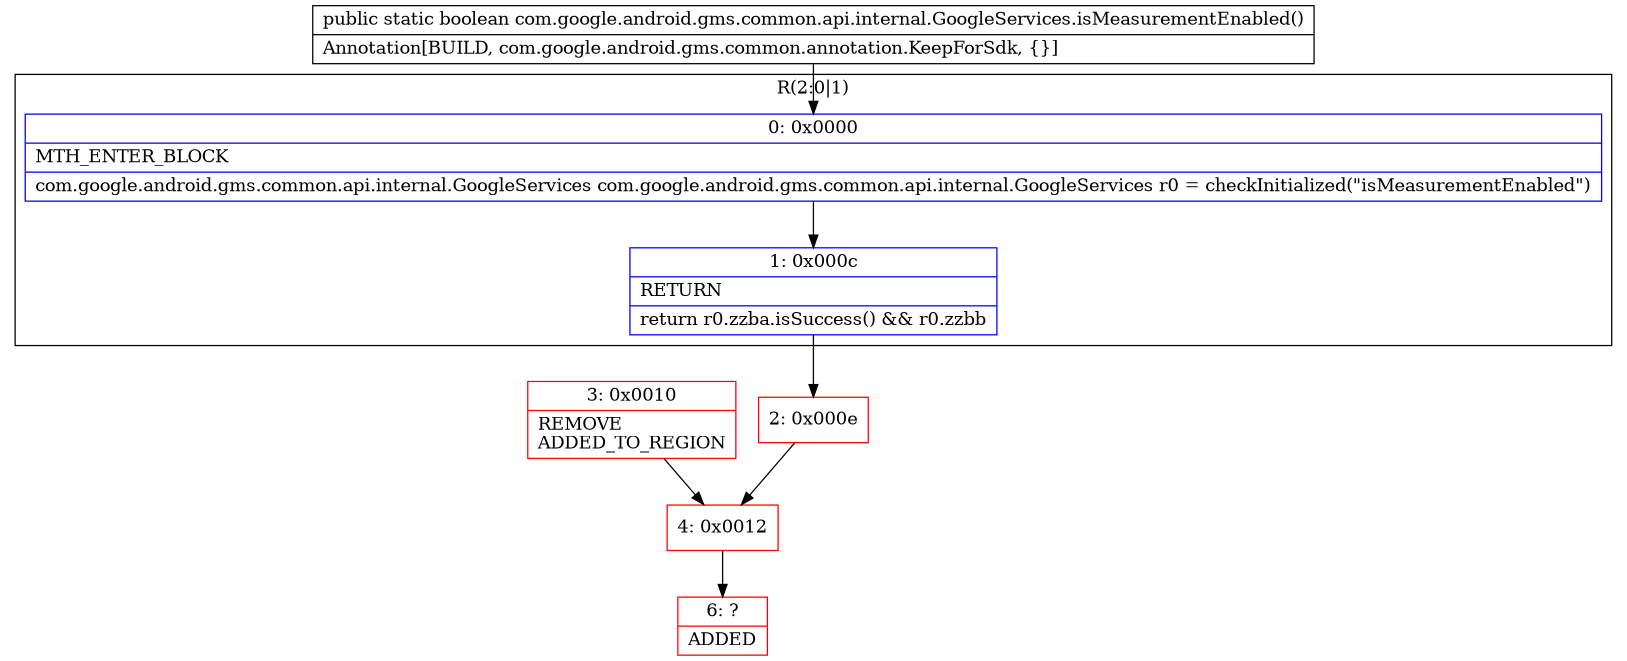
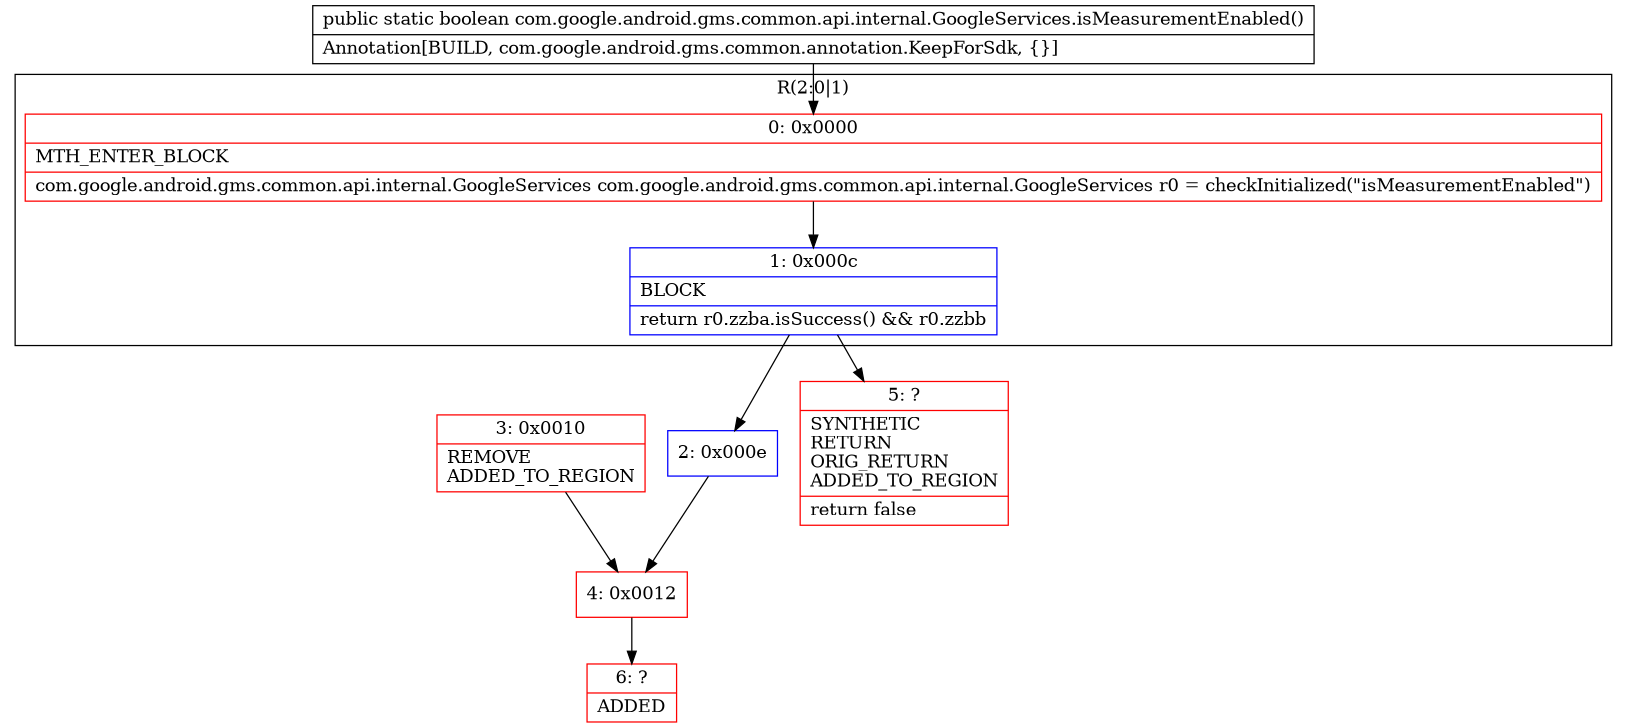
node "0: 0x0000": color blue -> red
node "1: 0x000c": text "RETURN" -> "BLOCK"
node "2: 0x000e": color red -> blue
node "5: ?": added
